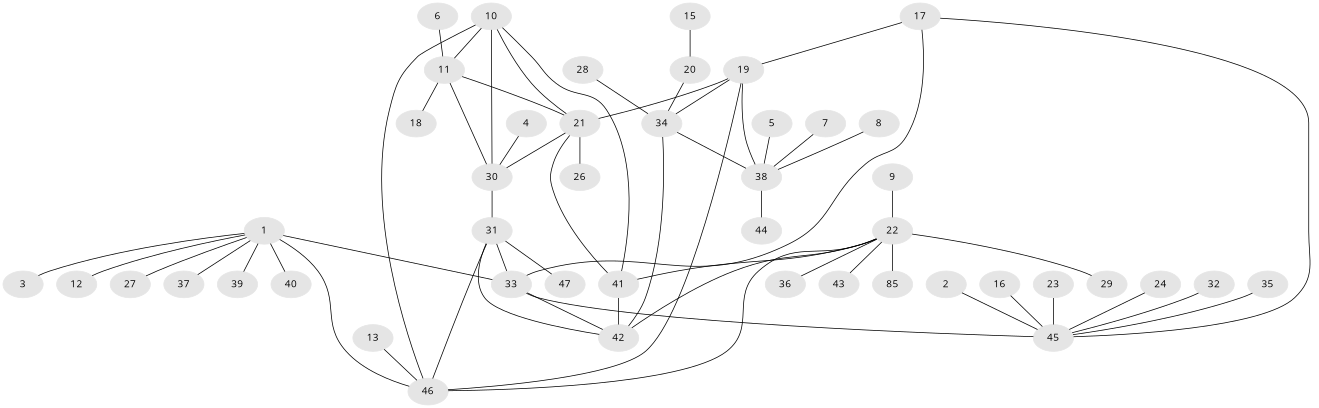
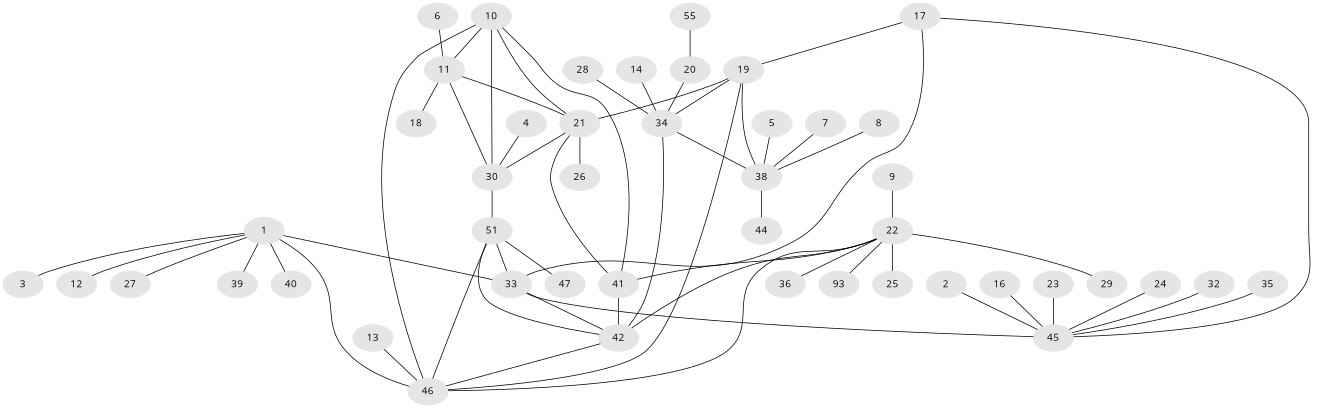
node "15": label "15" -> "55"
node "14": added
node "31": label "31" -> "51"
node "37": removed
node "43": label "43" -> "93"
node "85": label "85" -> "25"
edge "42" -- "46": added
